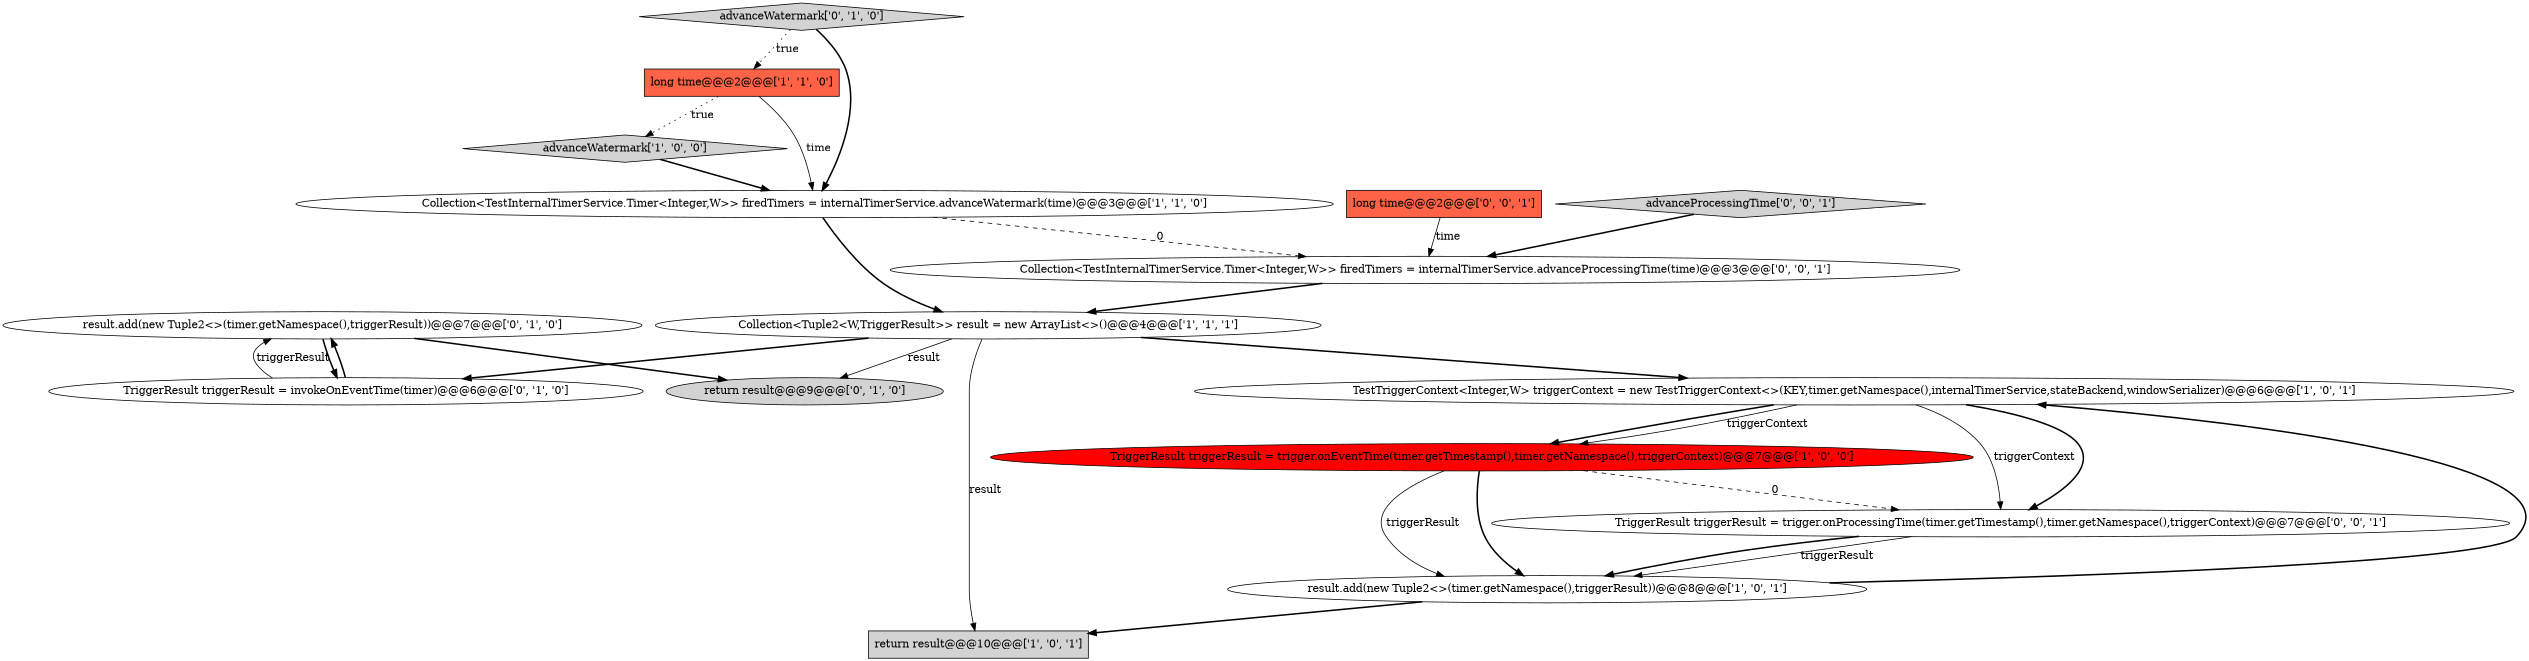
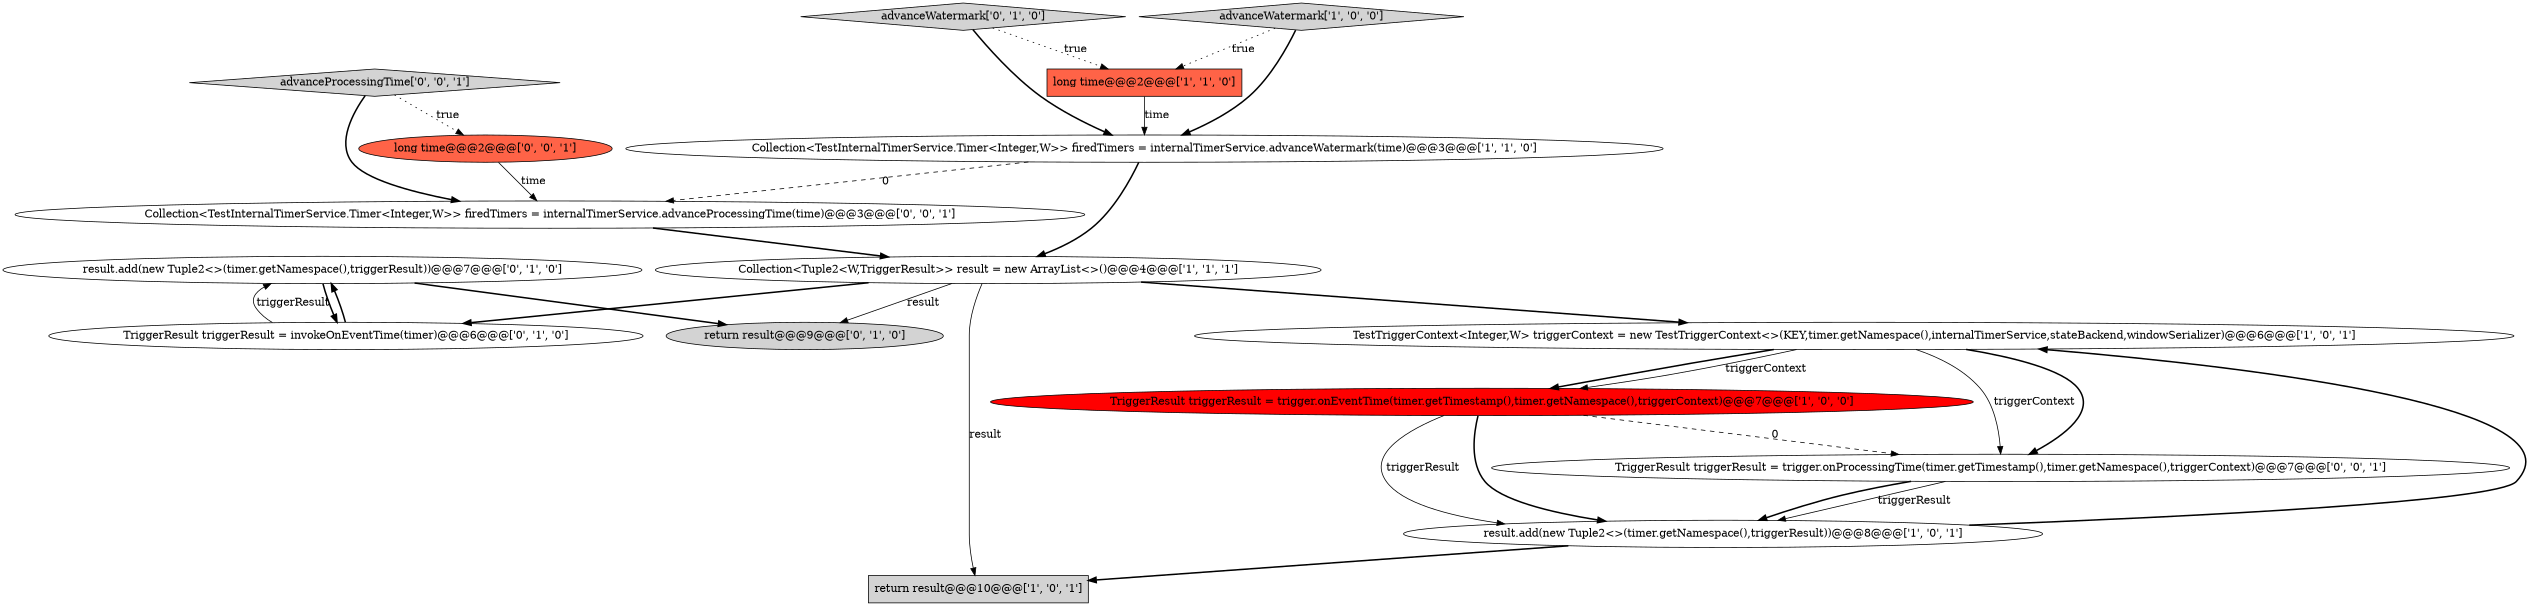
edge "advanceProcessingTime['0', '0', '1']" -> "long time@@@2@@@['0', '0', '1']": added, label "true"
edge "long time@@@2@@@['1', '1', '0']" -> "advanceWatermark['1', '0', '0']": reversed
node "long time@@@2@@@['0', '0', '1']": shape box -> ellipse
